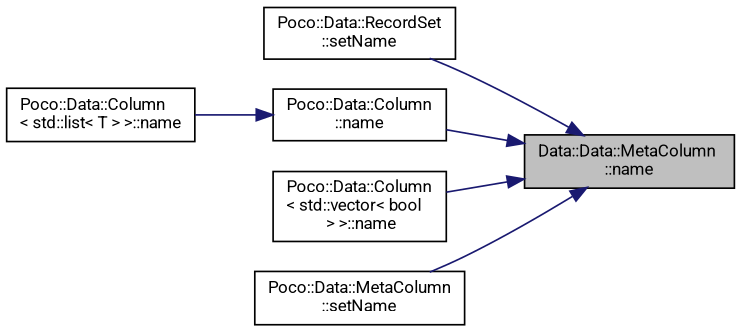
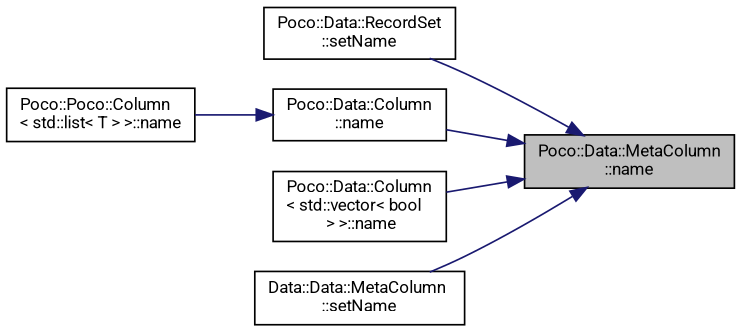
node "Poco::Data::Column < std::list< T > >::name": label "Poco::Data::Column < std::list< T > >::name" -> "Poco::Poco::Column < std::list< T > >::name"
node "Data::Data::MetaColumn ::name": label "Data::Data::MetaColumn ::name" -> "Poco::Data::MetaColumn ::name"
node "Poco::Data::MetaColumn ::setName": label "Poco::Data::MetaColumn ::setName" -> "Data::Data::MetaColumn ::setName"
